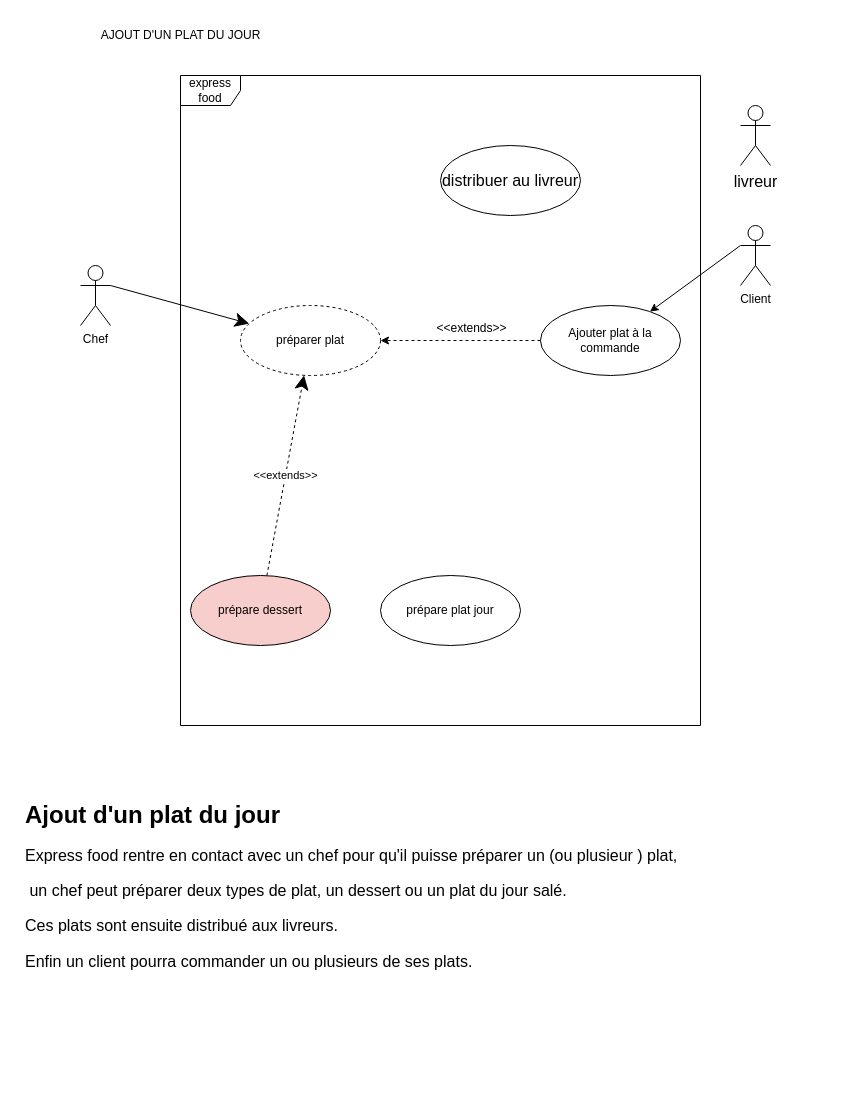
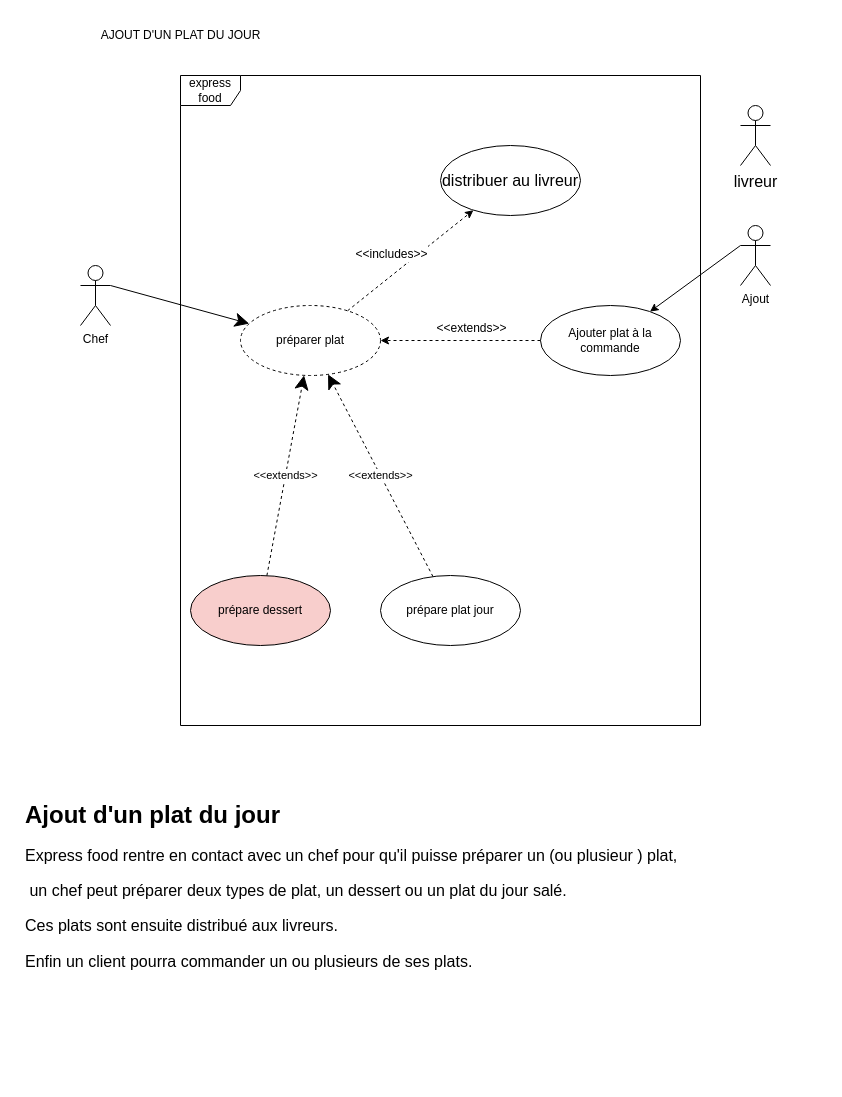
edge "préparer plat" -> "distribuer au livreur": added, label "<<includes>>"
node "Client": label "Client" -> "Ajout"
edge "prépare plat jour" -> "préparer plat": added, label "<<extends>>"
